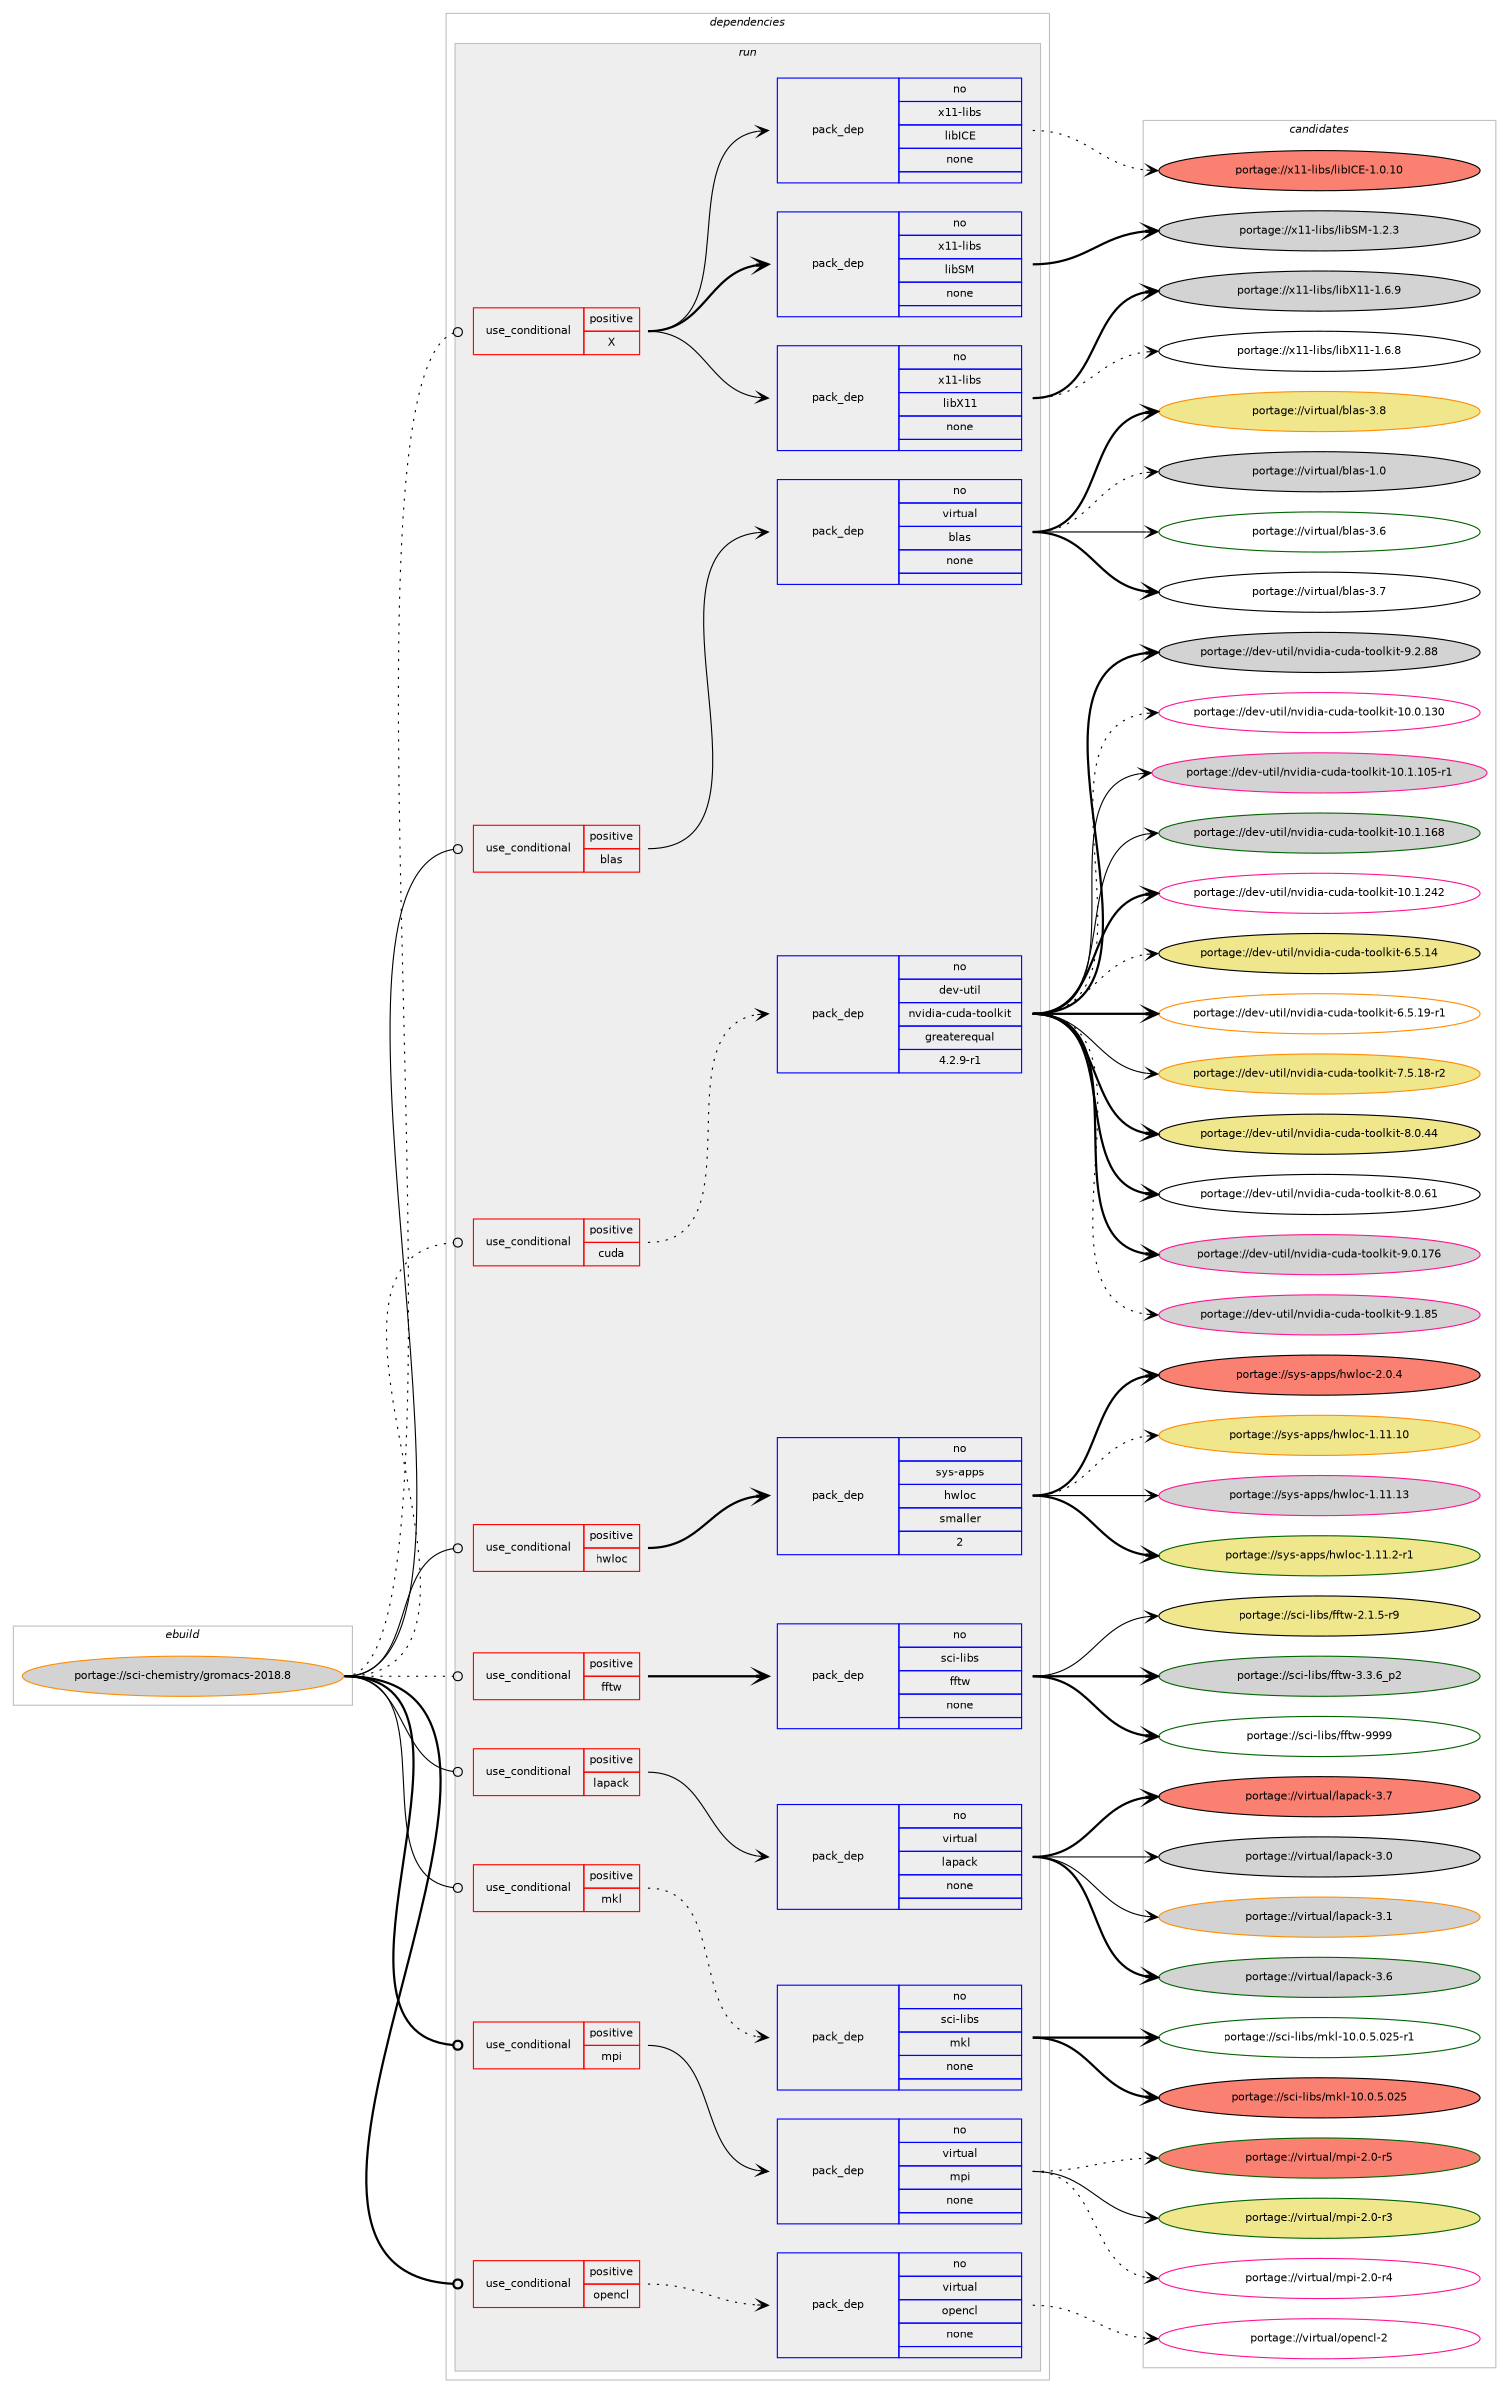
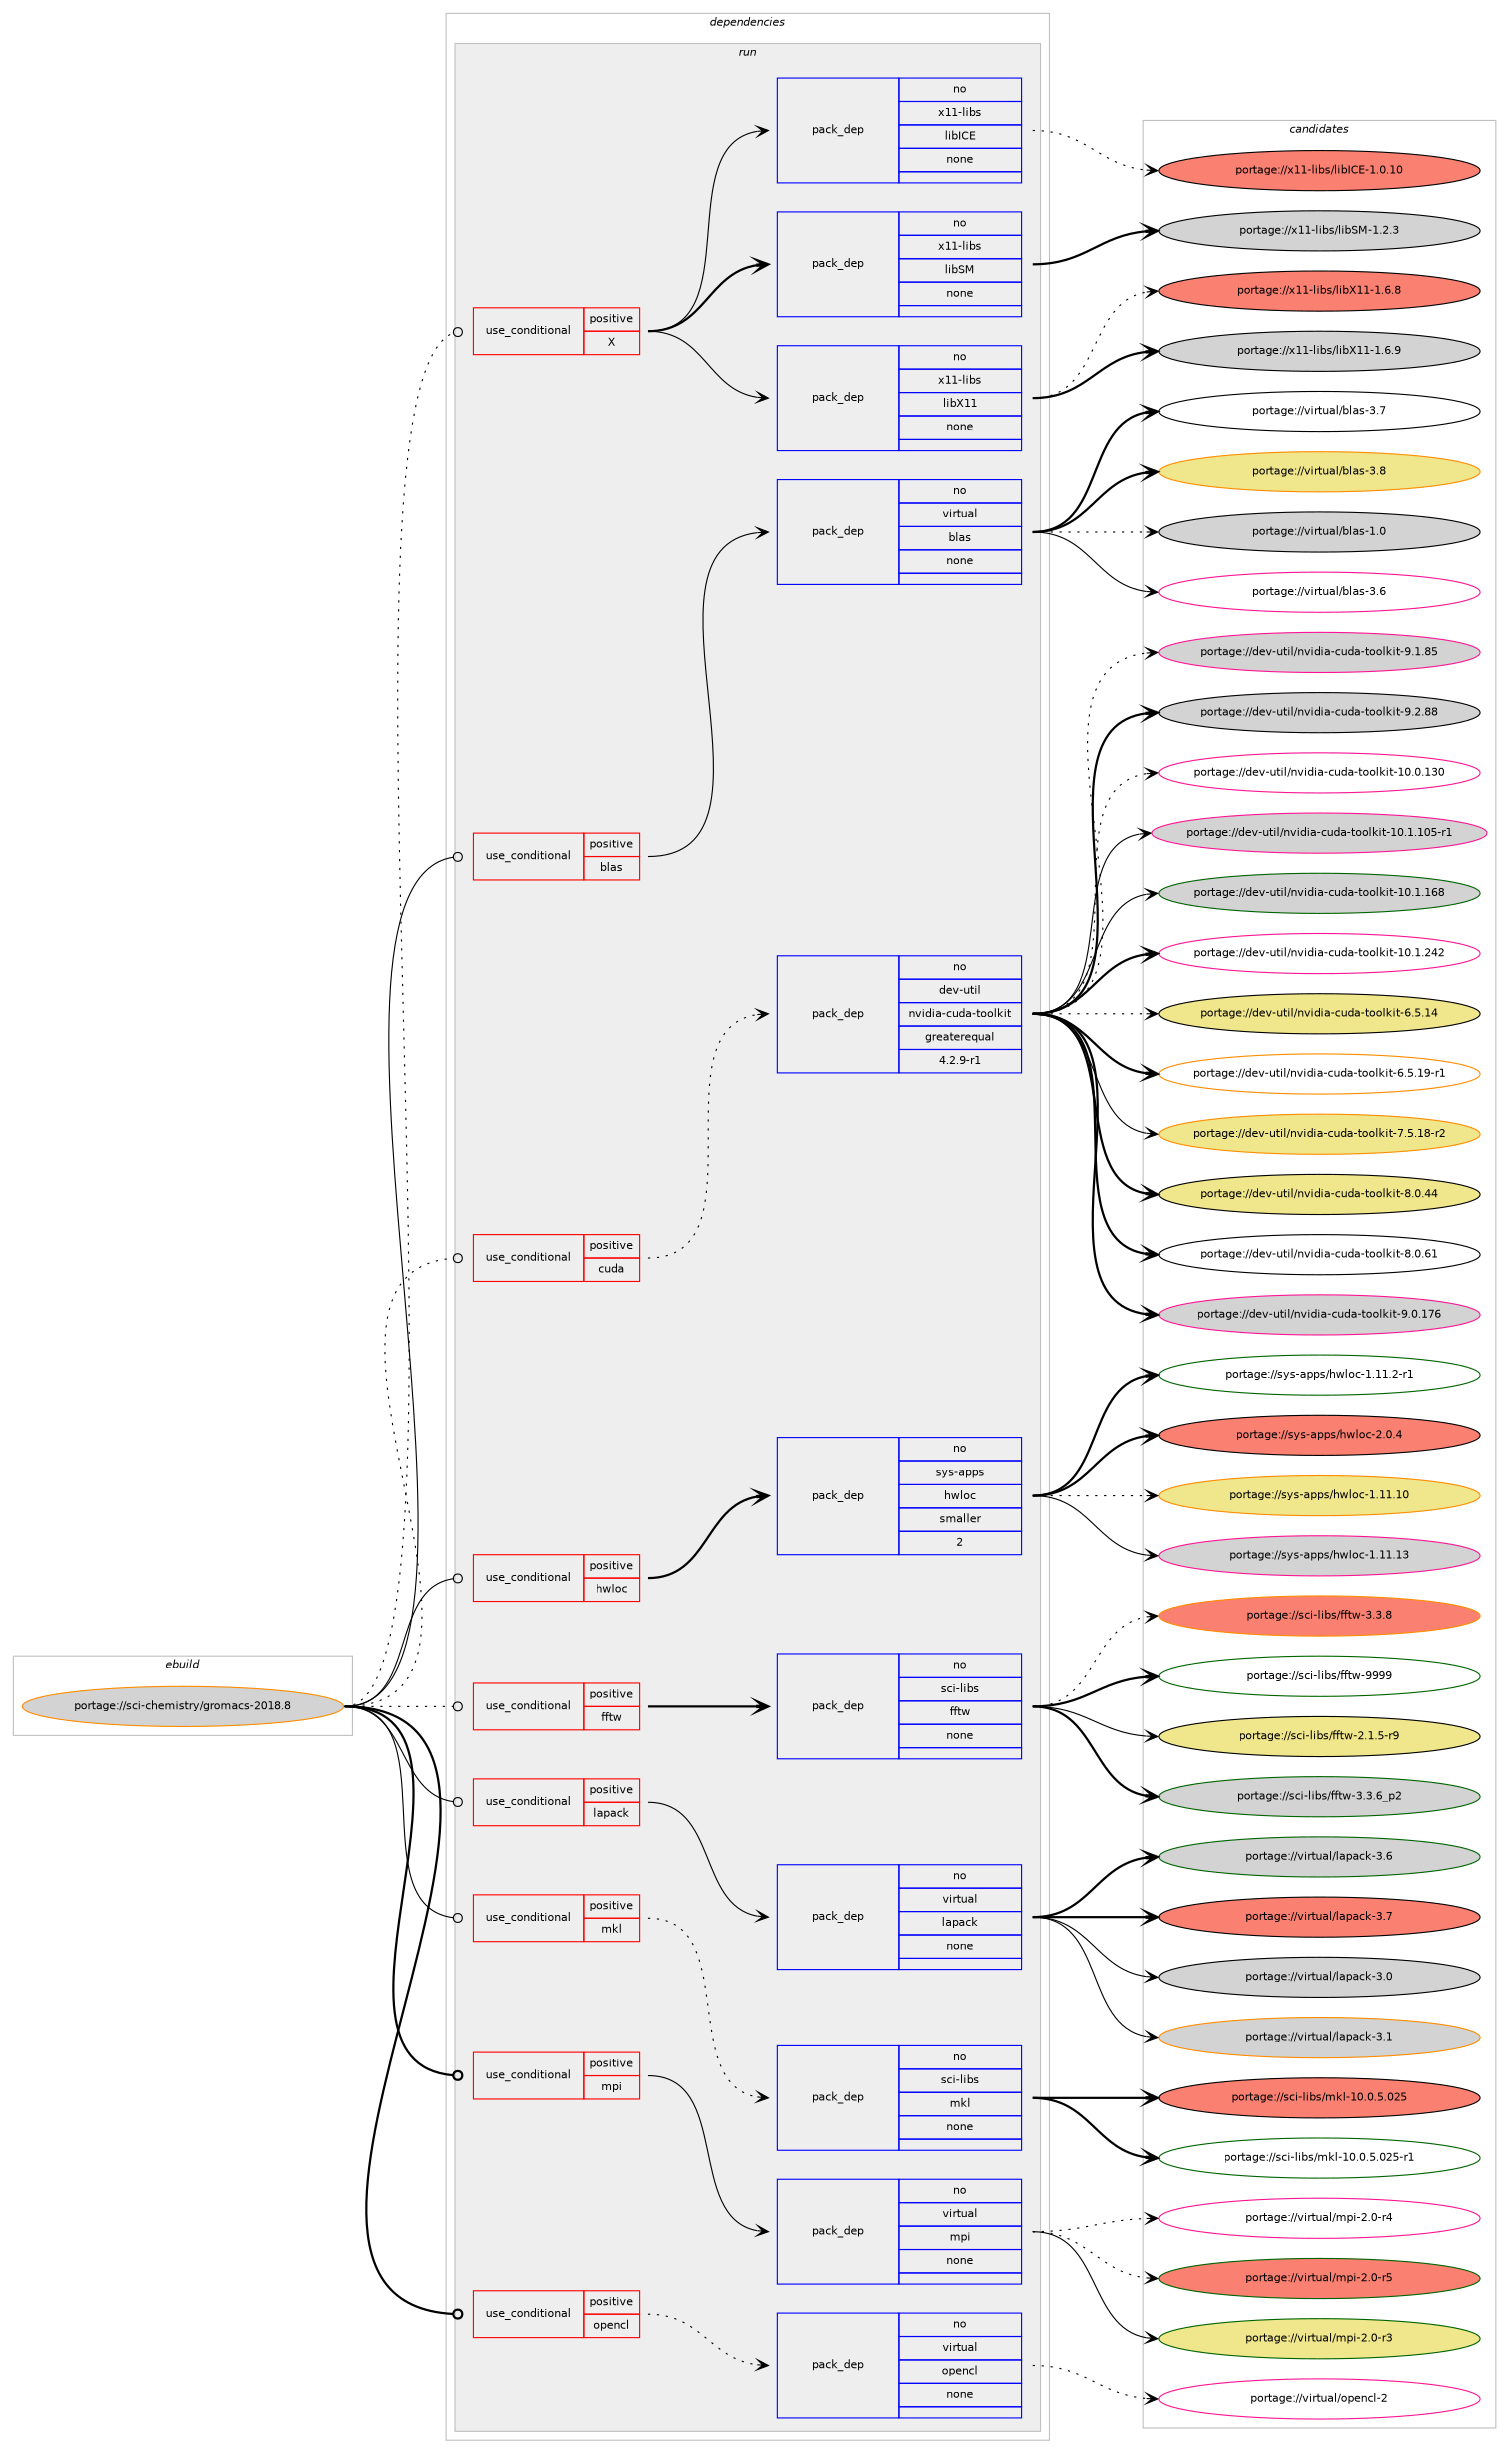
node "portage://x11-libs/libX11-1.6.8": fillcolor white -> salmon
node "portage://virtual/blas-3.6": color darkgreen -> deeppink
node "portage://sys-apps/hwloc-1.11.2-r1": fillcolor khaki -> white
node "portage://sci-libs/fftw-3.3.8": added
